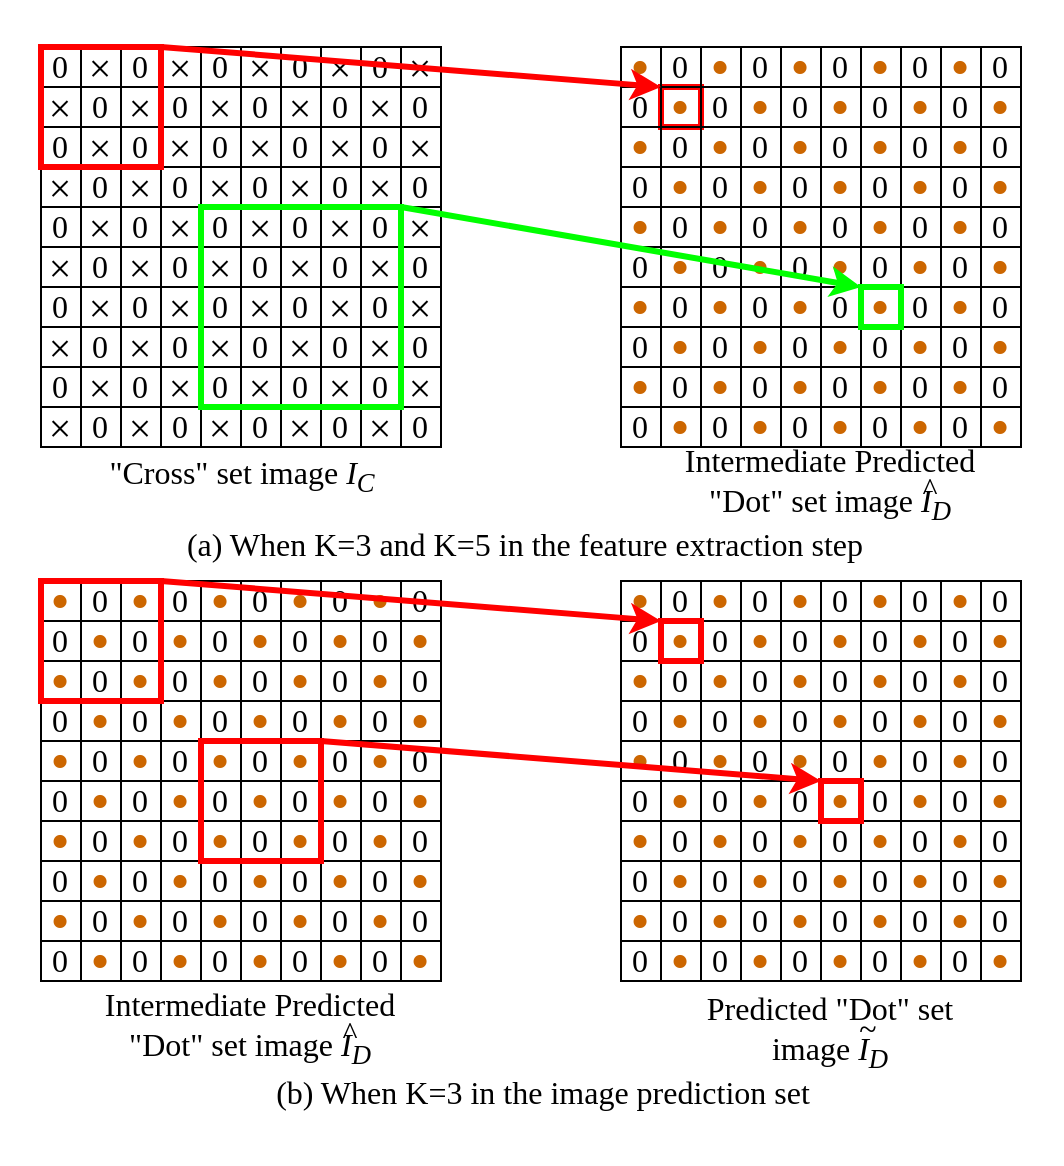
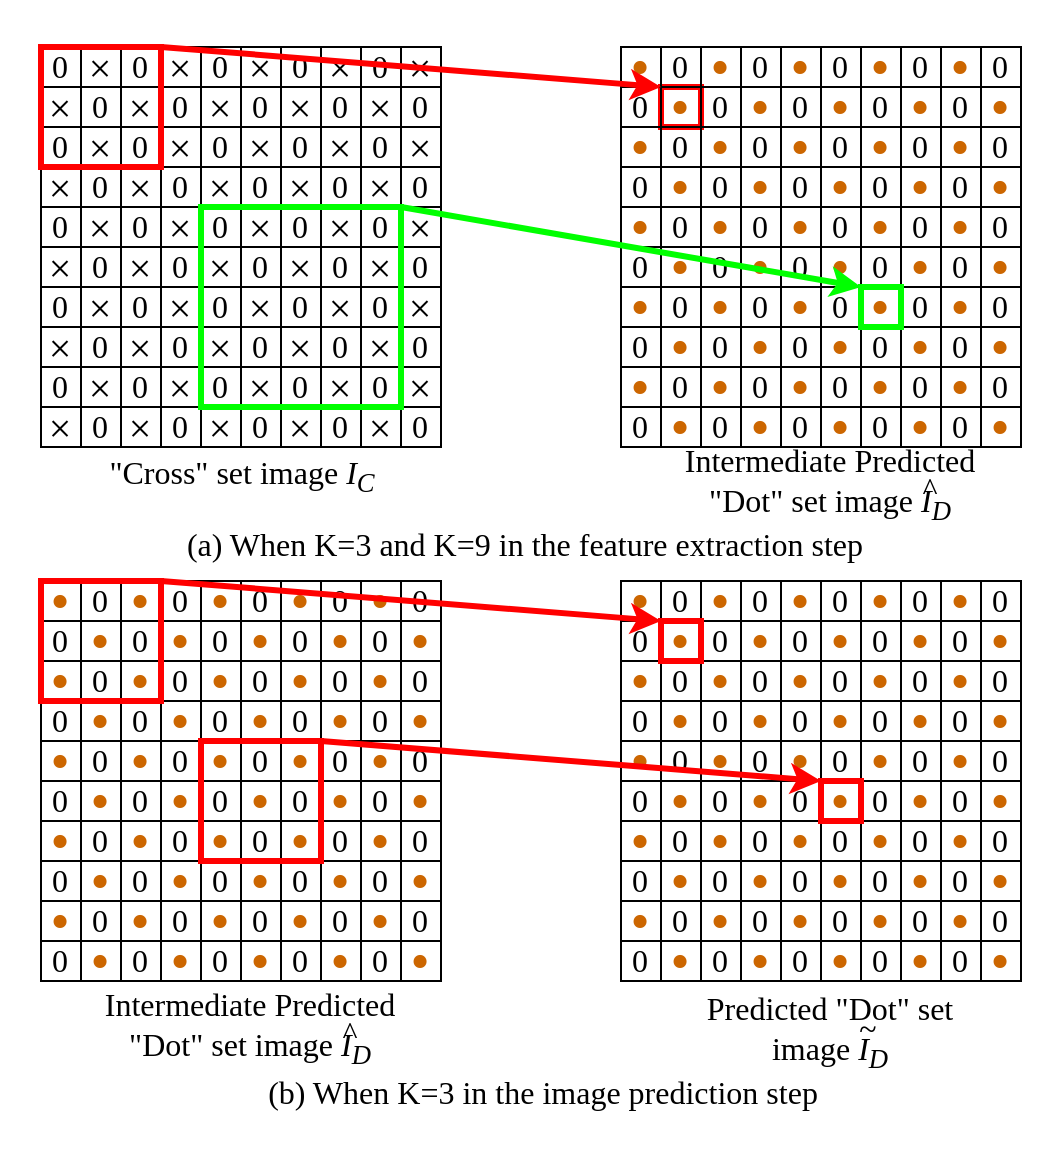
node "(a) When K=3 and K=5 in the feature extraction step": label "(a) When K=3 and K=5 in the feature extraction step" -> "(a) When K=3 and K=9 in the feature extraction step"
node "(b) When K=3 in the image prediction set": label "(b) When K=3 in the image prediction set" -> "(b) When K=3 in the image prediction step"
